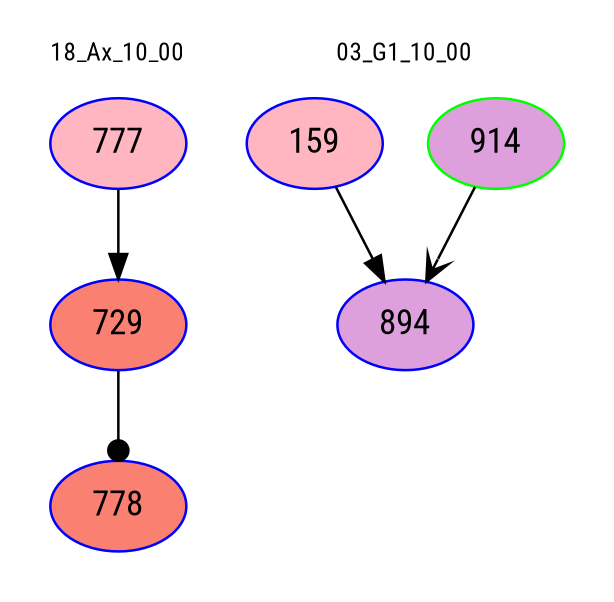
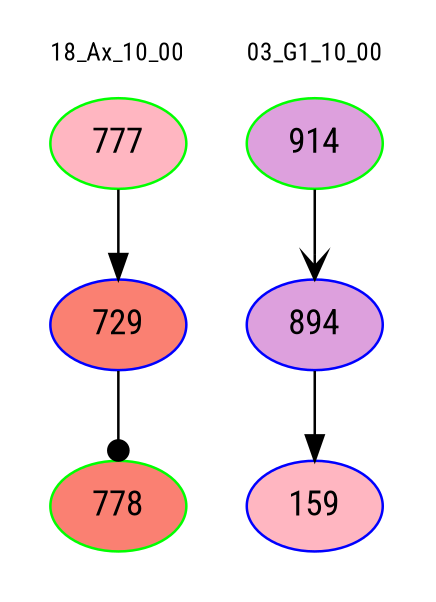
node "777": color blue -> green
edge "159" -> "894": reversed
node "778": color blue -> green
